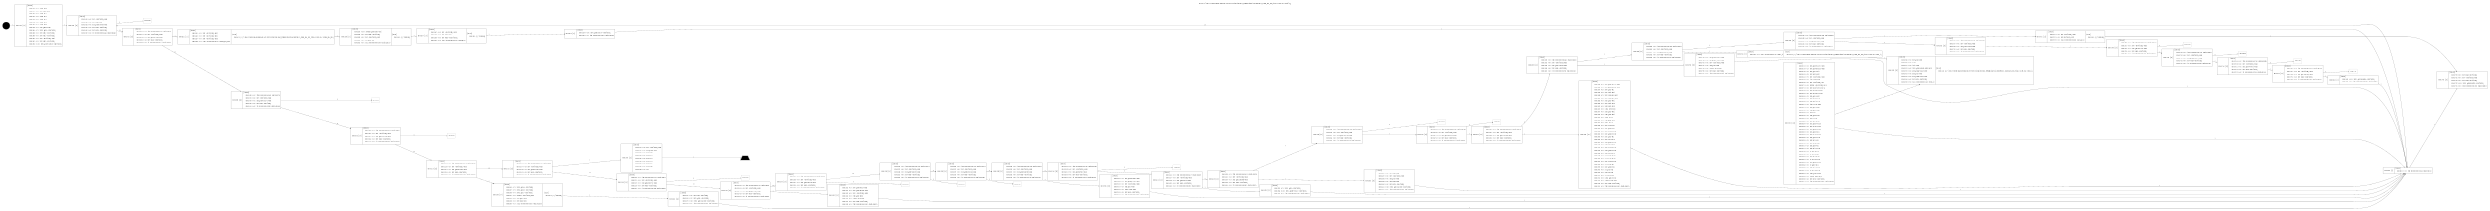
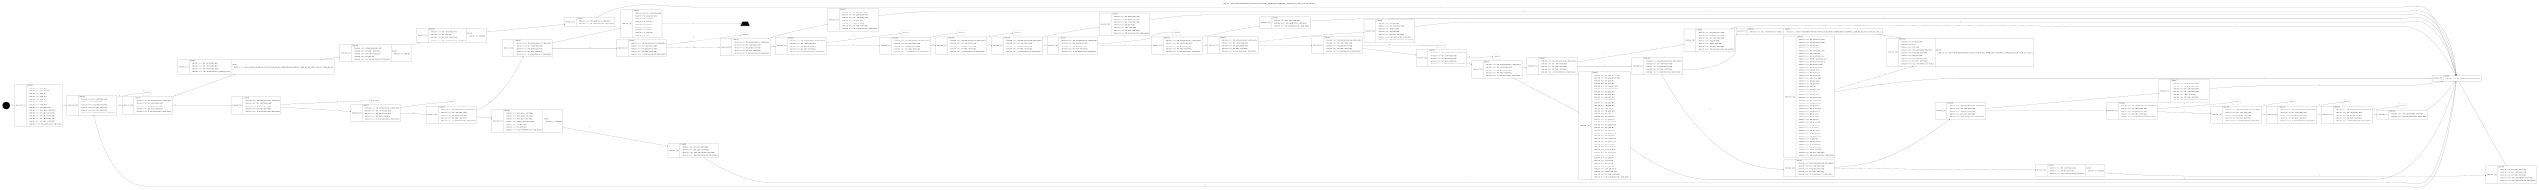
node "0x40187f [30]": added
